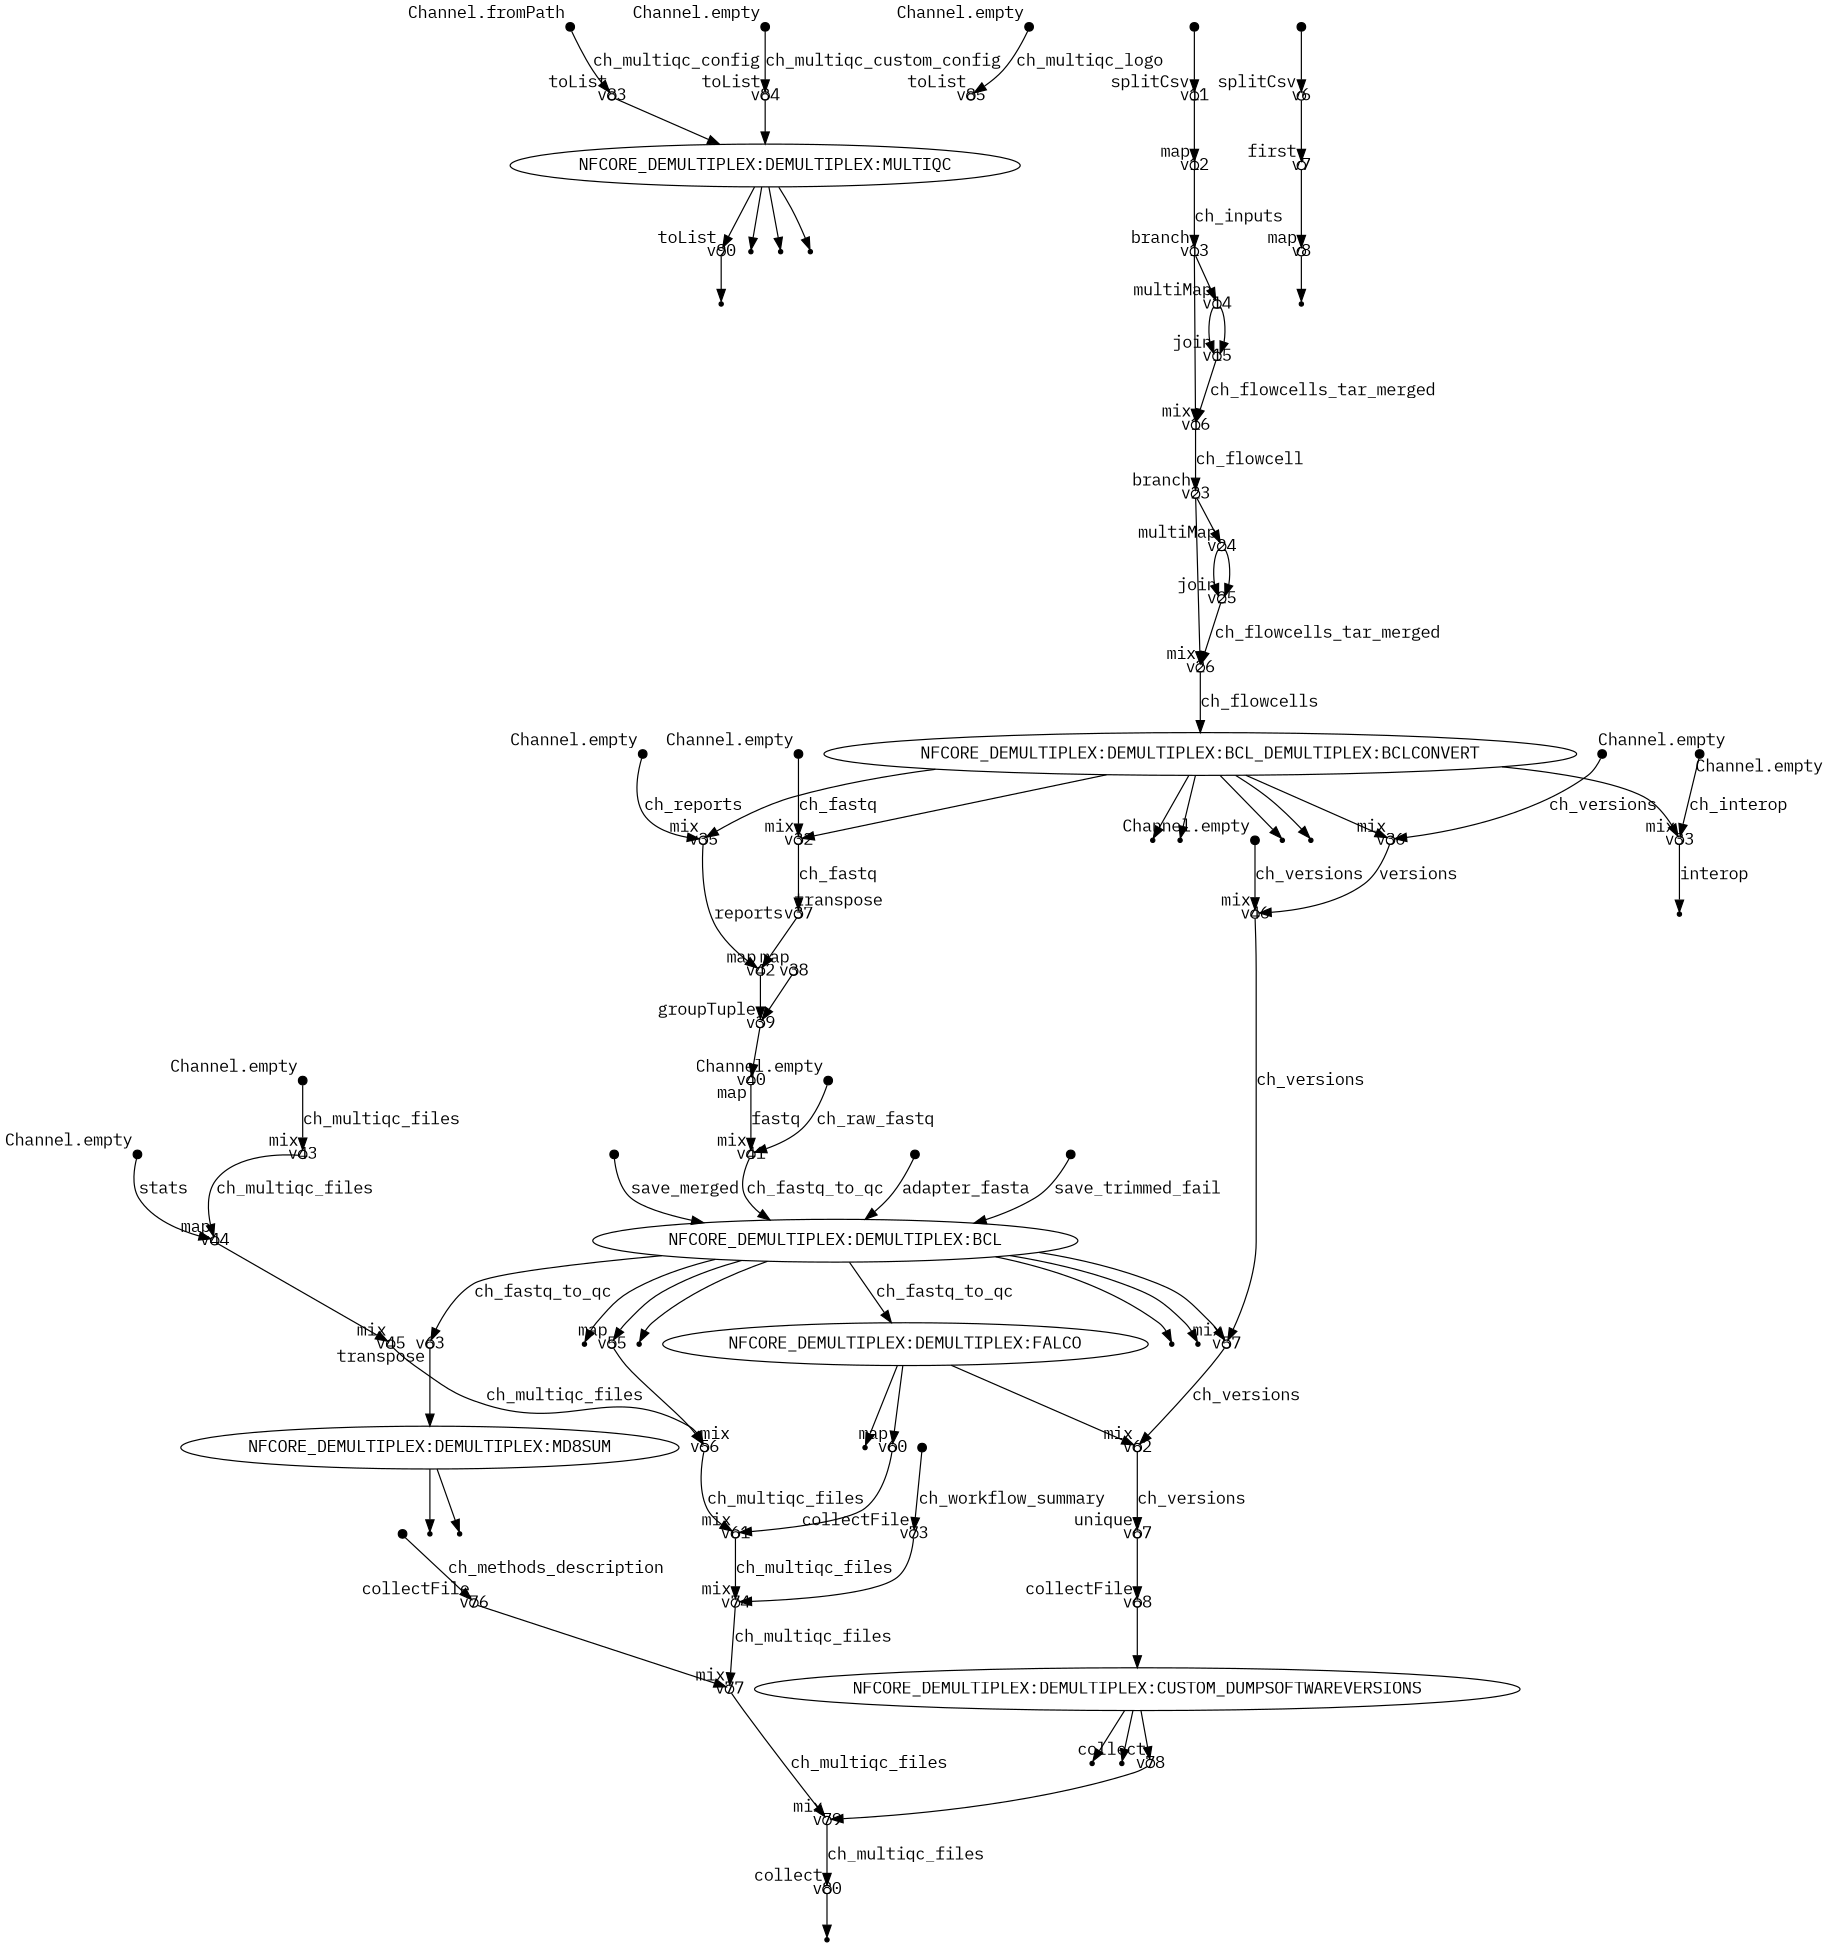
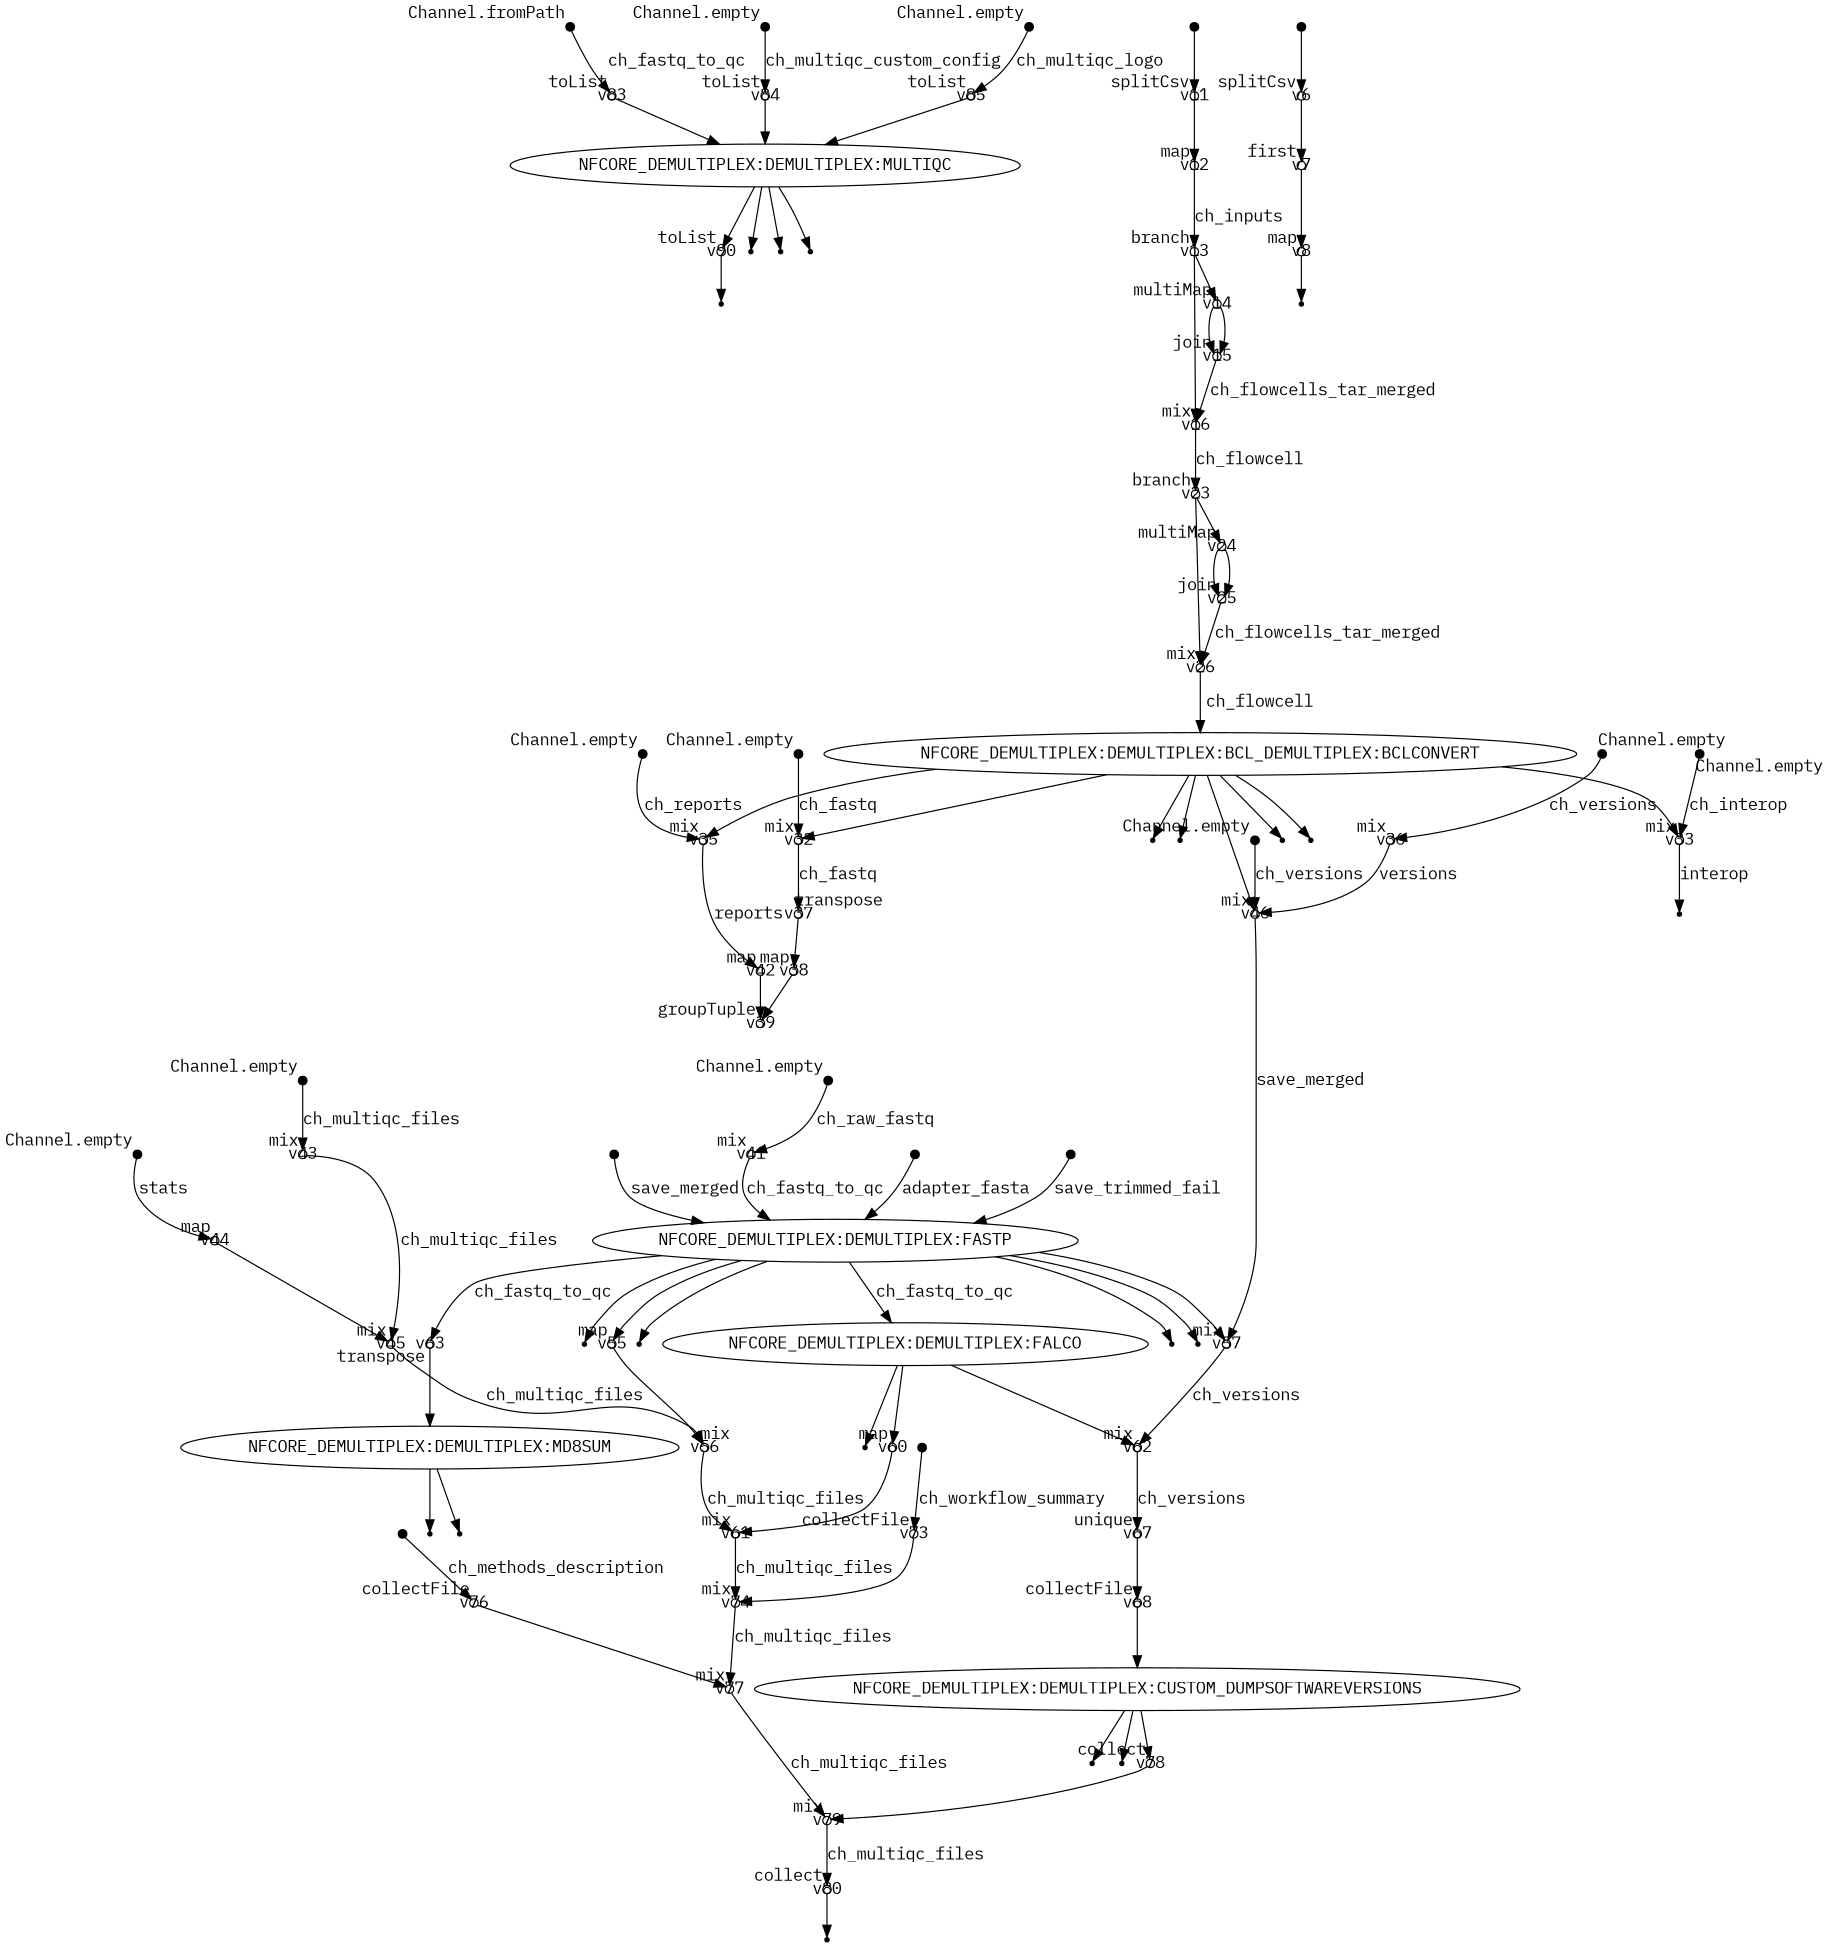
edge "Channel.fromPath" -> "v83 toList": label "ch_multiqc_config" -> "ch_fastq_to_qc"
edge "v85 toList" -> "NFCORE_DEMULTIPLEX:DEMULTIPLEX:MULTIQC": added
edge "v26 mix" -> "NFCORE_DEMULTIPLEX:DEMULTIPLEX:BCL_DEMULTIPLEX:BCLCONVERT": label "ch_flowcells" -> "ch_flowcell"
edge "NFCORE_DEMULTIPLEX:DEMULTIPLEX:BCL_DEMULTIPLEX:BCLCONVERT" -> "v36 mix": now "NFCORE_DEMULTIPLEX:DEMULTIPLEX:BCL_DEMULTIPLEX:BCLCONVERT" -> "v46 mix"
edge "v37 transpose" -> "v42 map": now "v37 transpose" -> "v38 map"
node "v40 map": removed
edge "v46 mix" -> "v57 mix": label "ch_versions" -> "save_merged"
edge "v43 mix" -> "v44 map": now "v43 mix" -> "v45 mix"
node "NFCORE_DEMULTIPLEX:DEMULTIPLEX:BCL": label "NFCORE_DEMULTIPLEX:DEMULTIPLEX:BCL" -> "NFCORE_DEMULTIPLEX:DEMULTIPLEX:FASTP"
